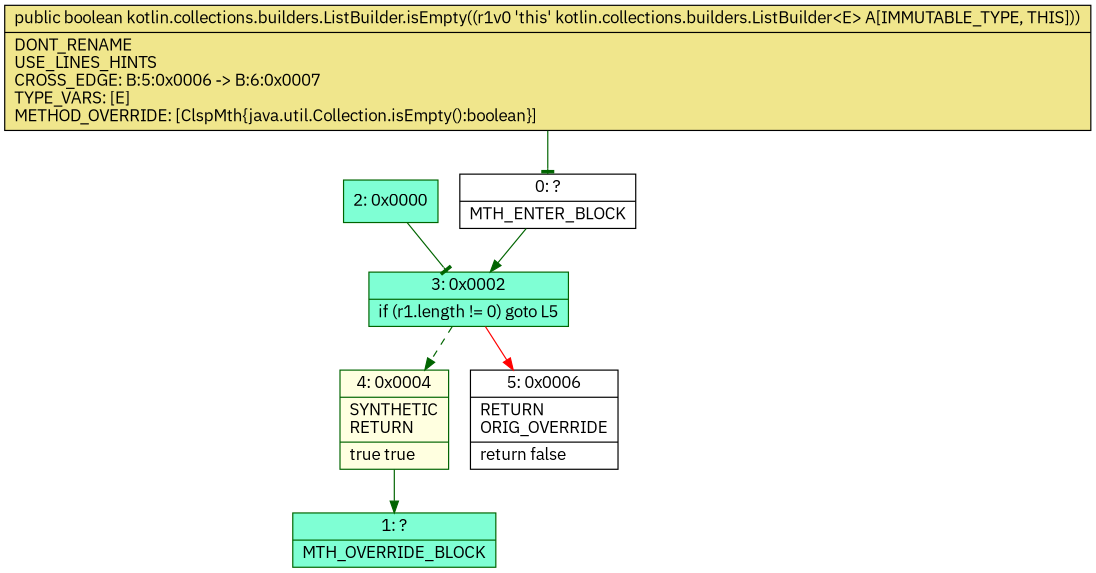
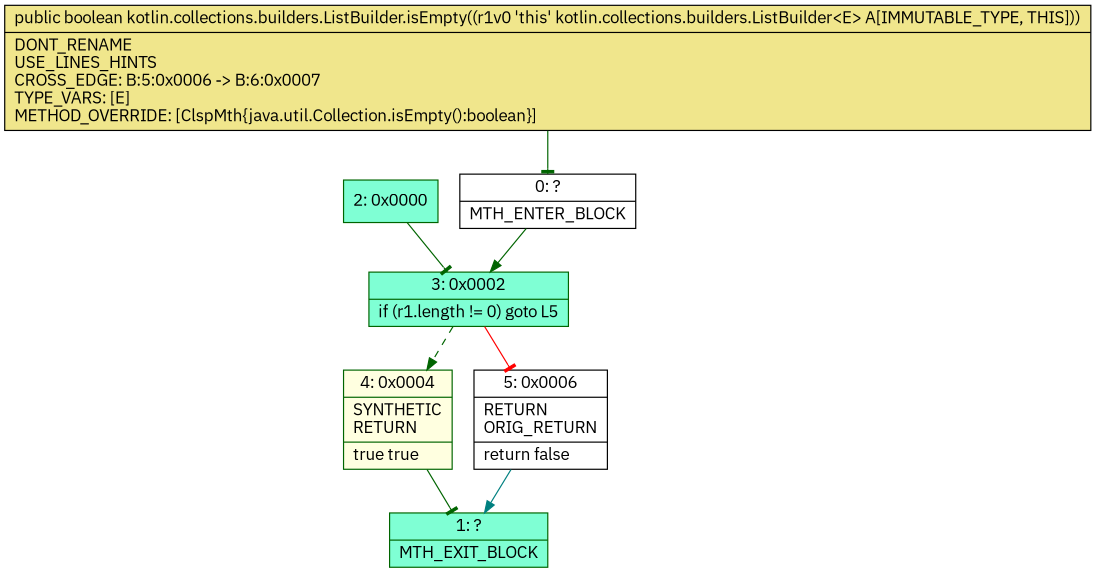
edge "3: 0x0002" -> "5: 0x0006": arrowhead normal -> tee
node "5: 0x0006": text "ORIG_OVERRIDE" -> "ORIG_RETURN"
edge "4: 0x0004" -> "1: ?": arrowhead normal -> tee
edge "5: 0x0006" -> "1: ?": added
node "1: ?": text "MTH_OVERRIDE_BLOCK" -> "MTH_EXIT_BLOCK"
